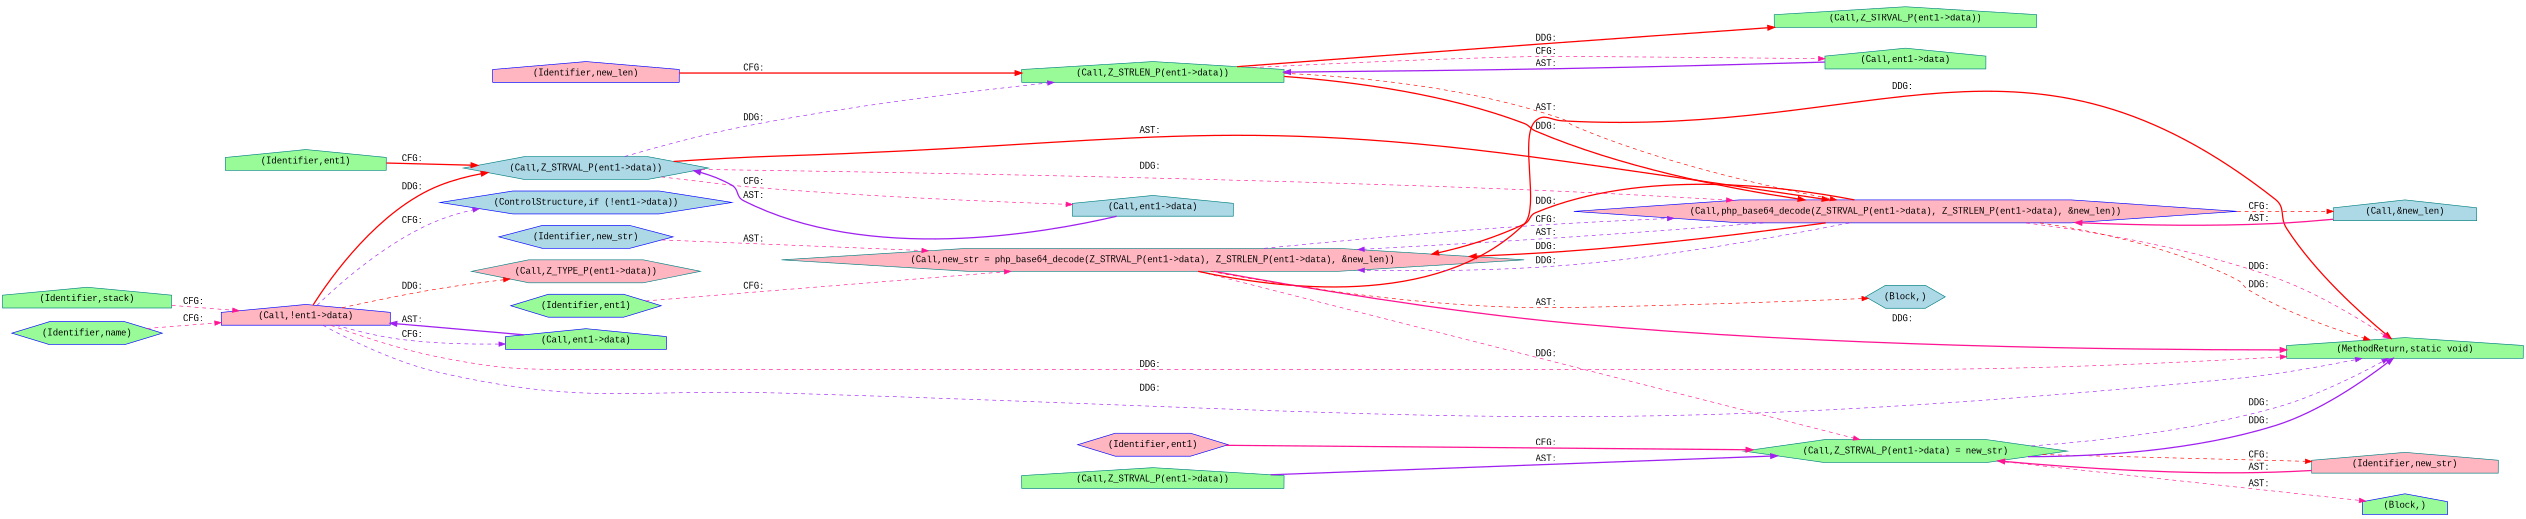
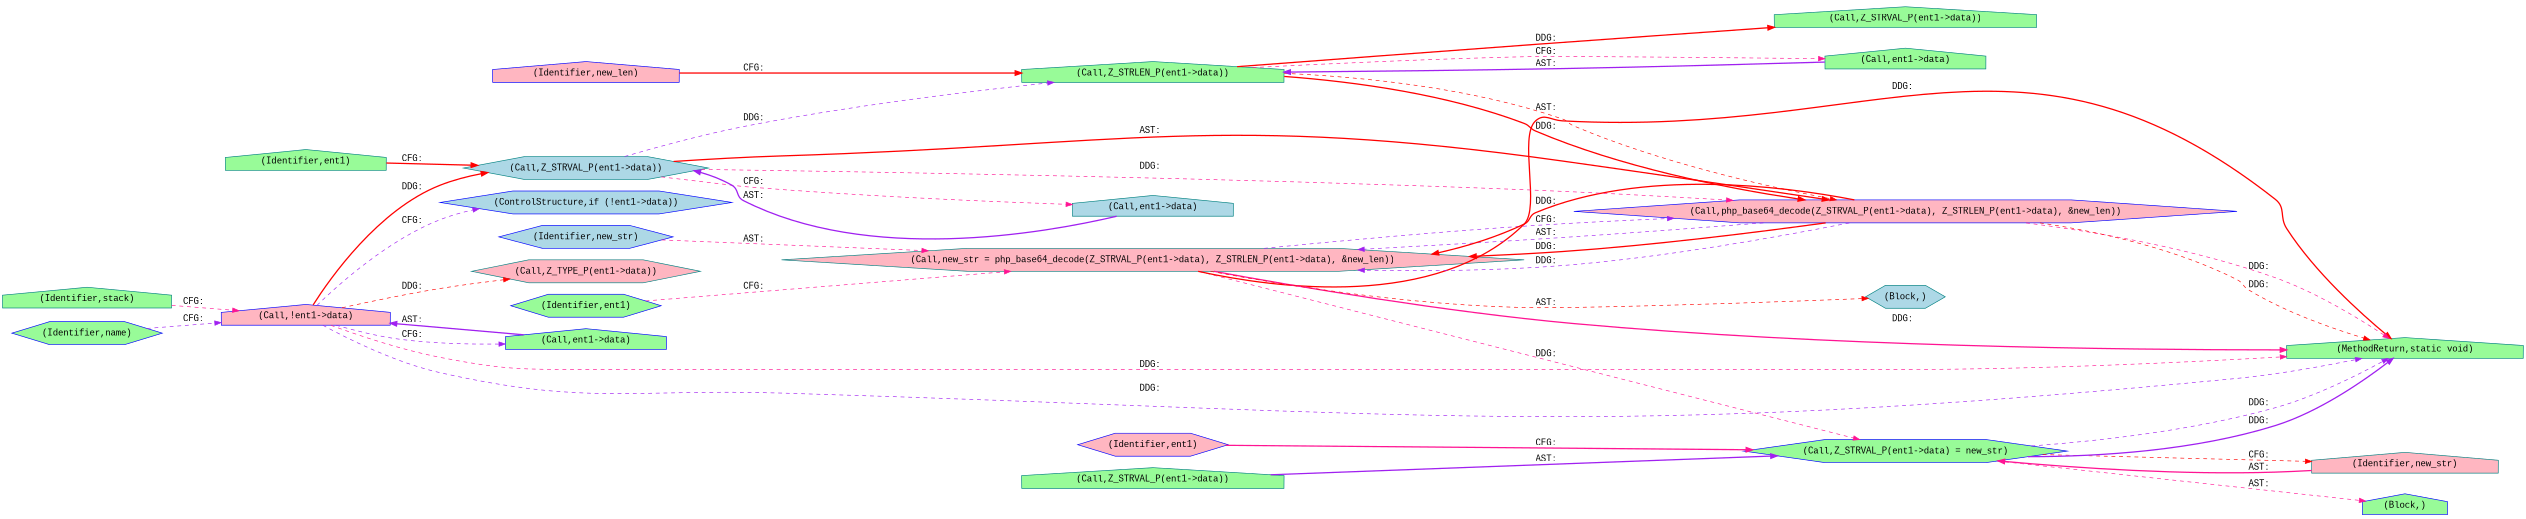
node "(Call,&new_len)": removed
edge "(Identifier,name)" -> "(Call,!ent1->data)": color deeppink -> purple
node "(Call,Z_STRVAL_P(ent1->data) = new_str)": color teal -> blue
